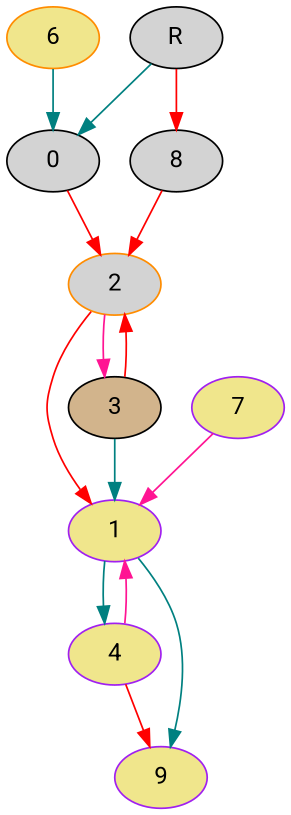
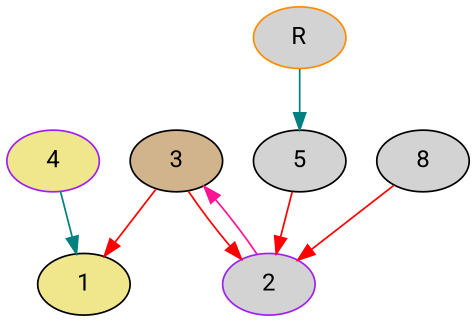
node "6": removed
node "R": color black -> darkorange
edge "R" -> "8": removed
node "0": label "0" -> "5"
node "2": color darkorange -> purple
edge "2" -> "1": removed
node "7": removed
edge "3" -> "1": color teal -> red
node "1": color purple -> black
edge "1" -> "4": removed
edge "4" -> "1": color deeppink -> teal
node "9": removed
